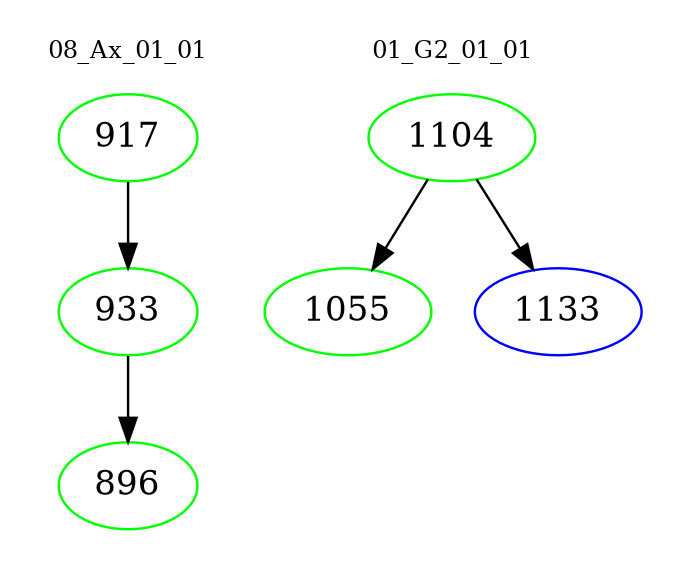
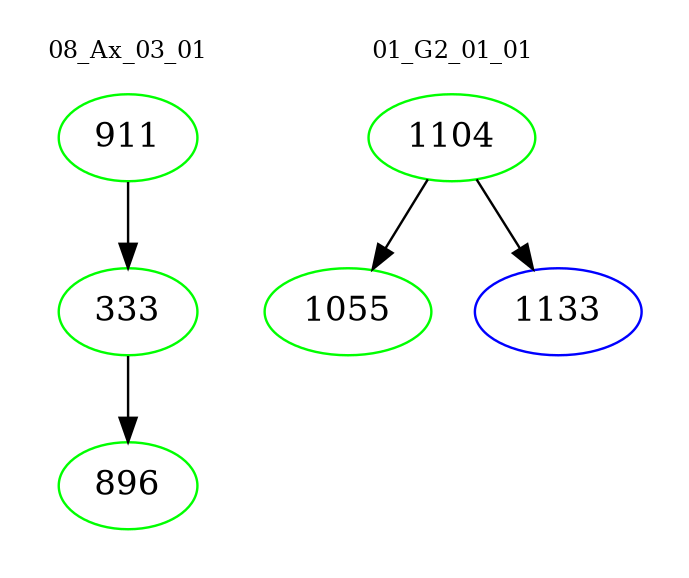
cluster "08_Ax_01_01": label "08_Ax_01_01" -> "08_Ax_03_01"
node "917": label "917" -> "911"
node "933": label "933" -> "333"
